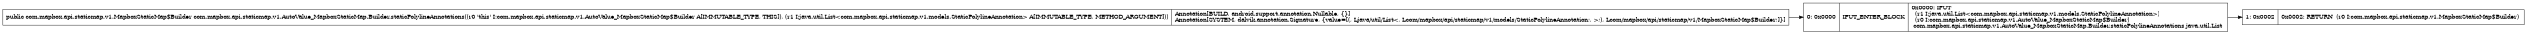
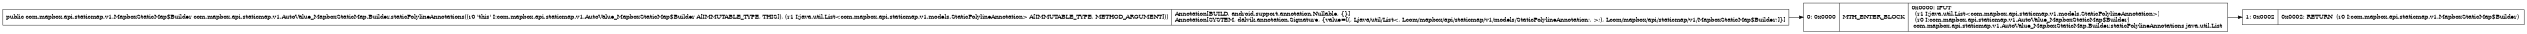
node "0: 0x0000": text "IPUT_ENTER_BLOCK" -> "MTH_ENTER_BLOCK"
